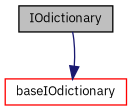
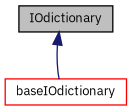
edge "IOdictionary" -> "baseIOdictionary": reversed
